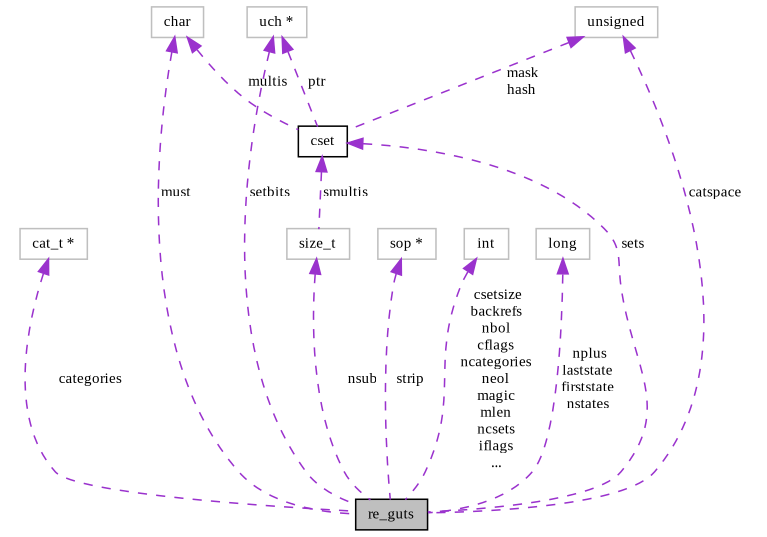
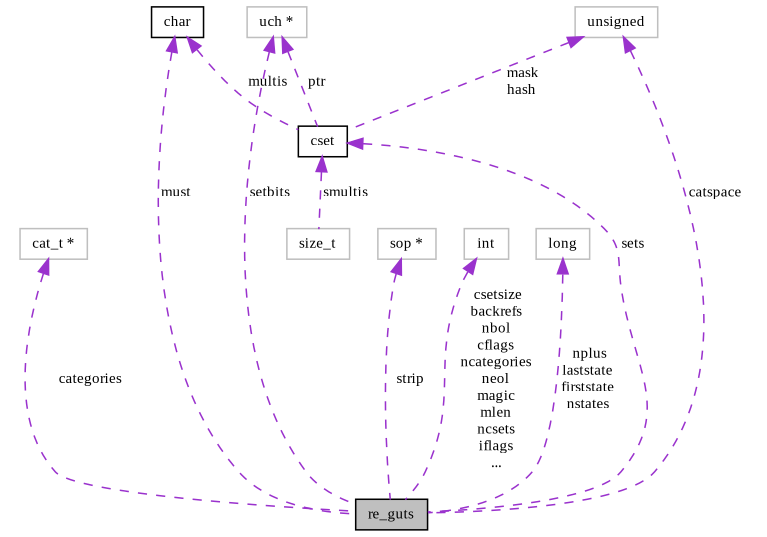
node "char": color grey75 -> black
edge "re_guts" -> "size_t": removed, label "nsub"
